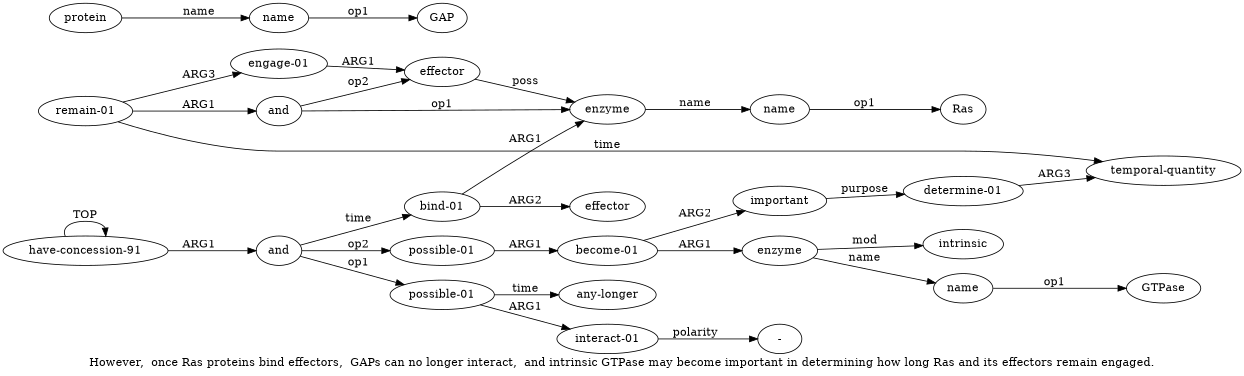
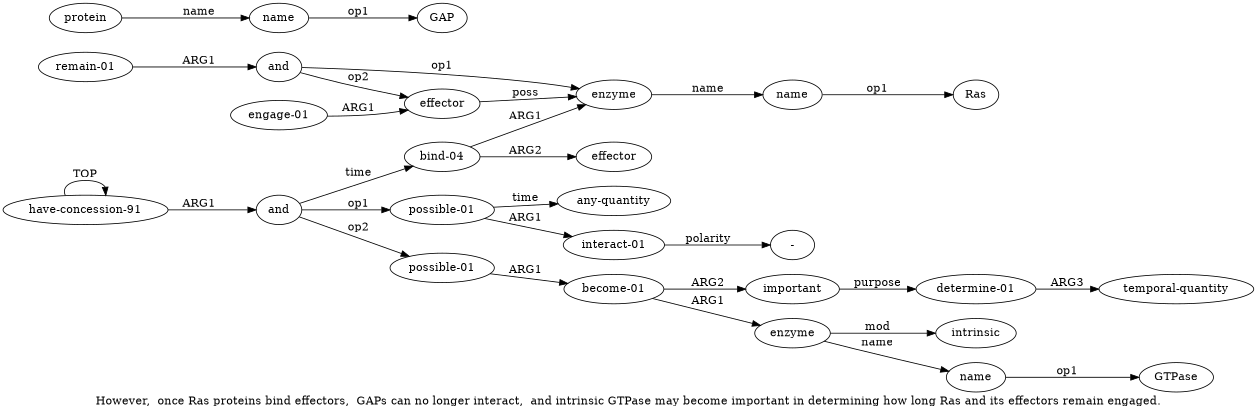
edge "remain-01" -> "engage-01": removed, label "ARG3"
edge "remain-01" -> "temporal-quantity": removed, label "time"
node "bind-01": label "bind-01" -> "bind-04"
node "any-longer": label "any-longer" -> "any-quantity"
